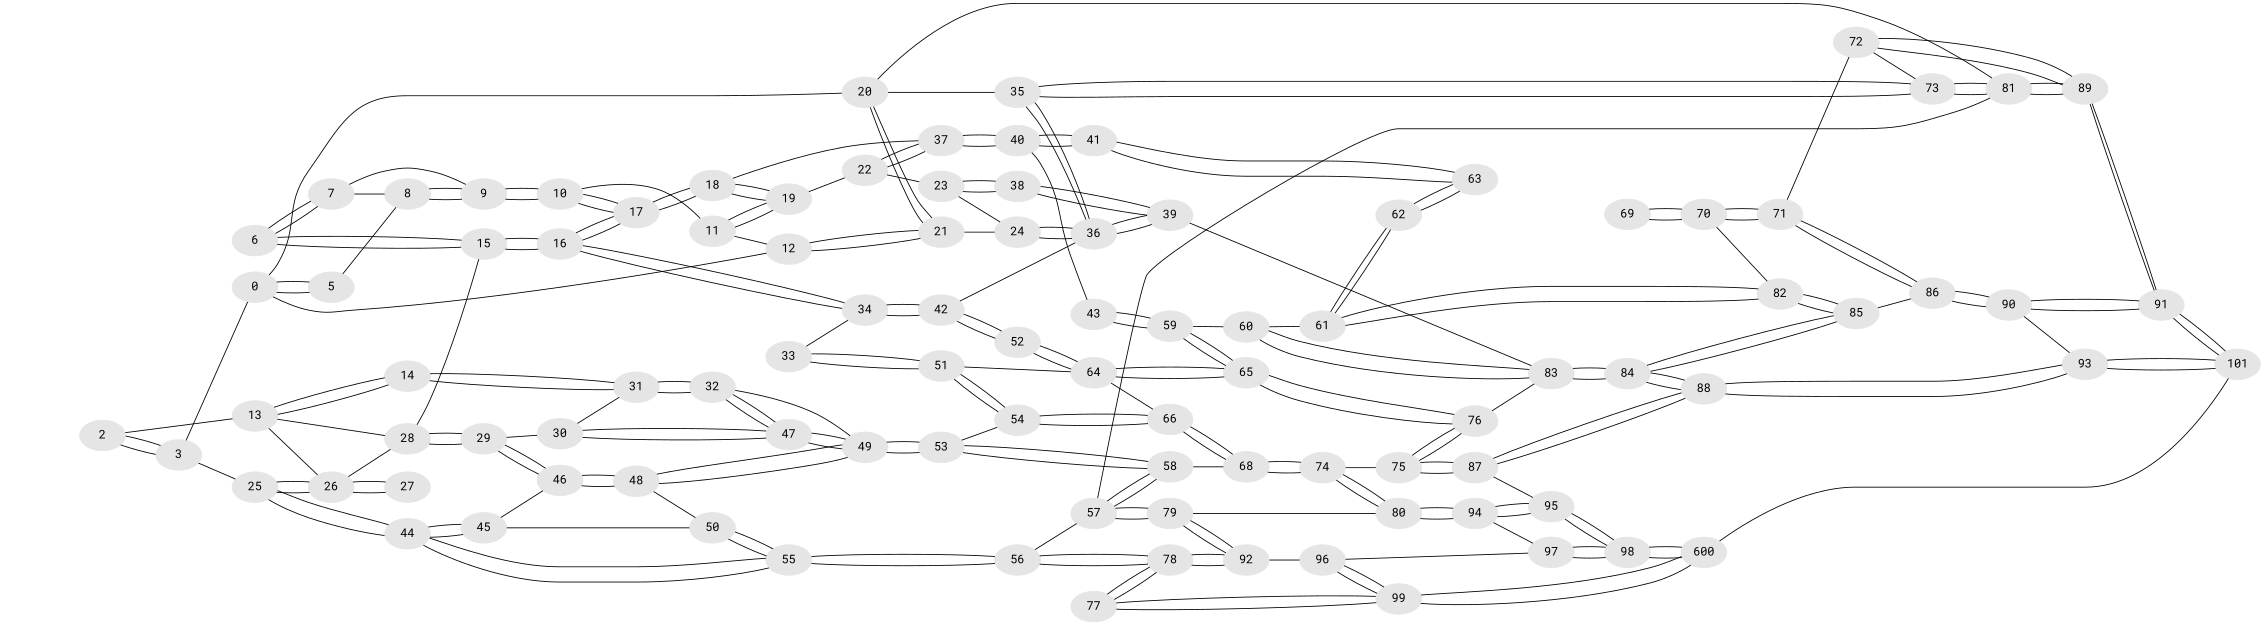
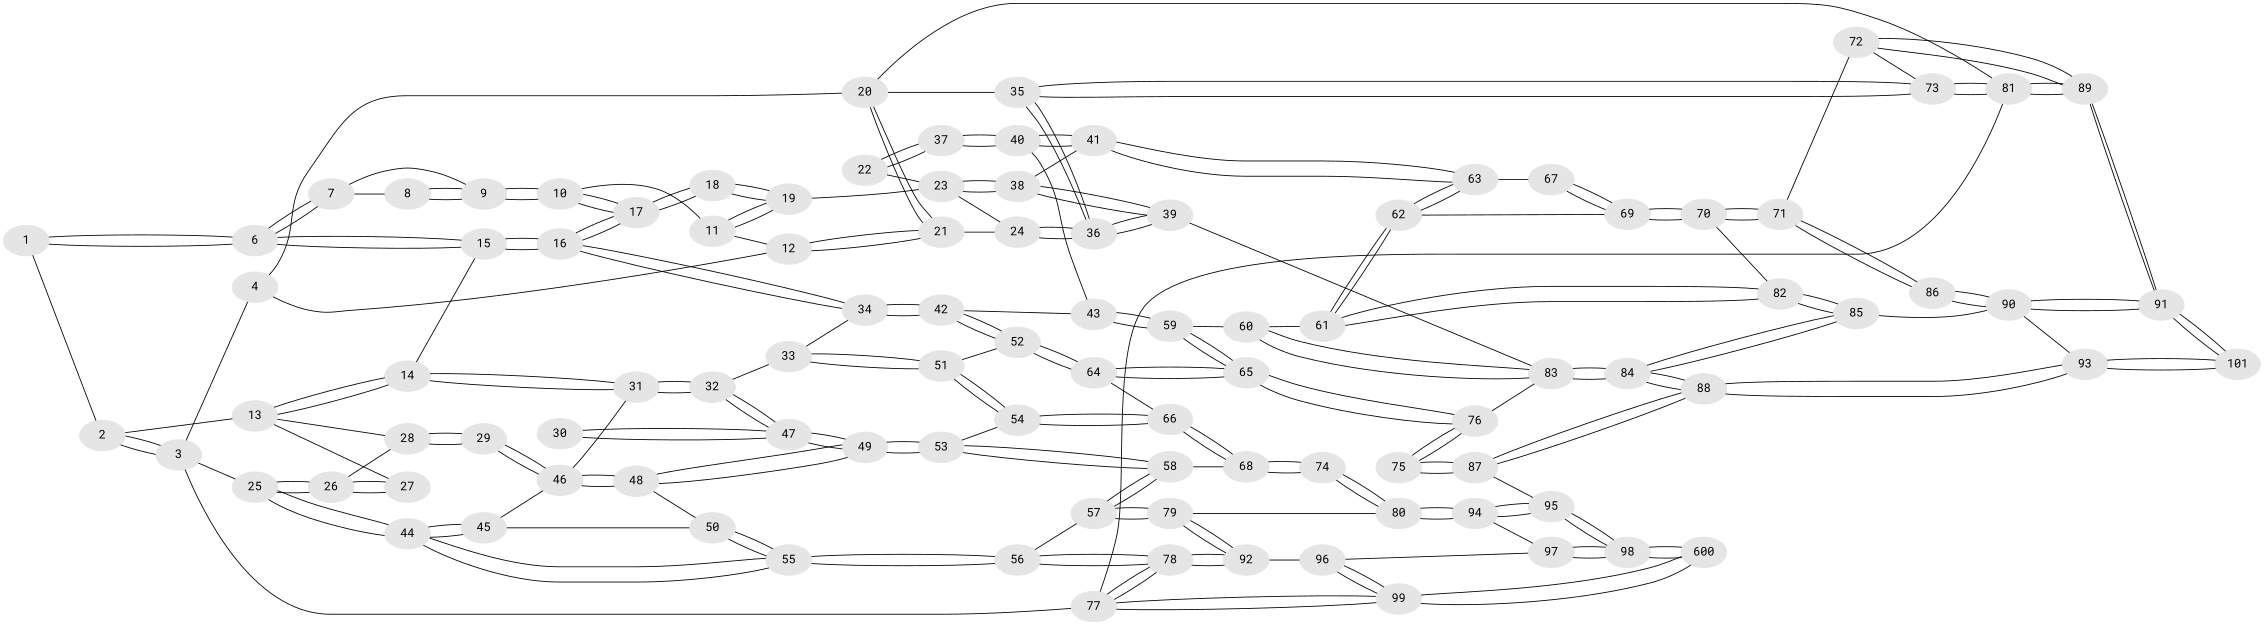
edge "81" -- "57": now "81" -- "77"
edge "37" -- "18": removed
edge "41" -- "38": added
node "67": added
edge "22" -- "19": now "23" -- "19"
edge "69" -- "62": added
node "1": added
edge "36" -- "42": now "43" -- "42"
node "0": label "0" -> "4"
node "5": removed
edge "86" -- "85": now "90" -- "85"
edge "15" -- "28": now "15" -- "14"
edge "51" -- "64": now "51" -- "52"
edge "32" -- "49": now "32" -- "33"
edge "31" -- "30": now "31" -- "46"
edge "30" -- "29": removed
edge "13" -- "26": now "13" -- "27"
edge "74" -- "75": removed
edge "101" -- "600": removed
edge "3" -- "77": added
